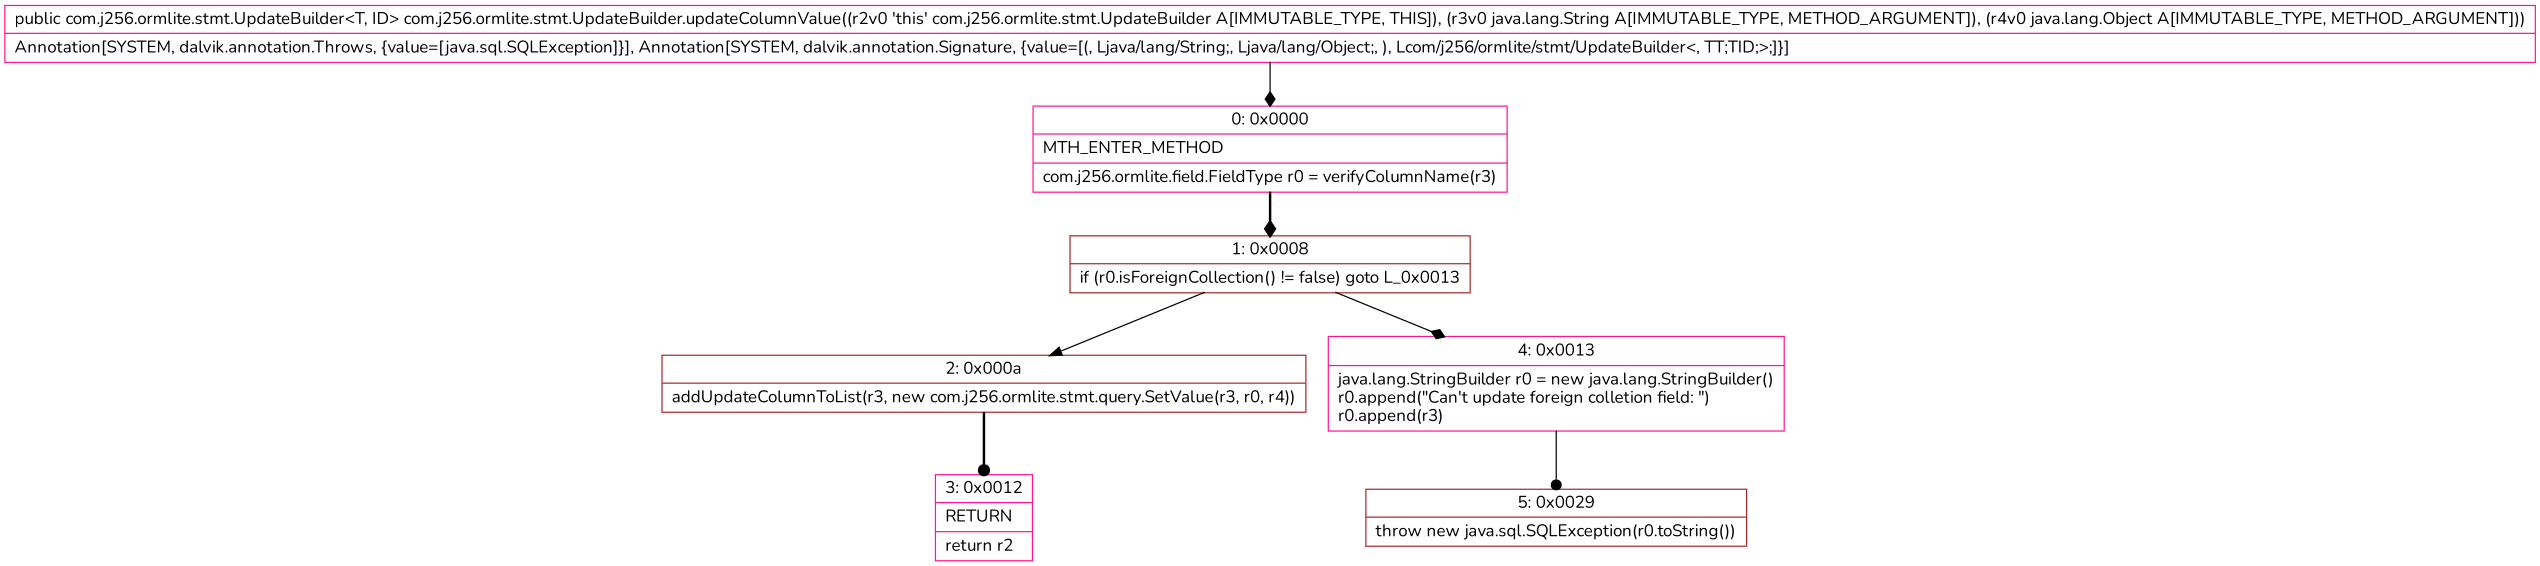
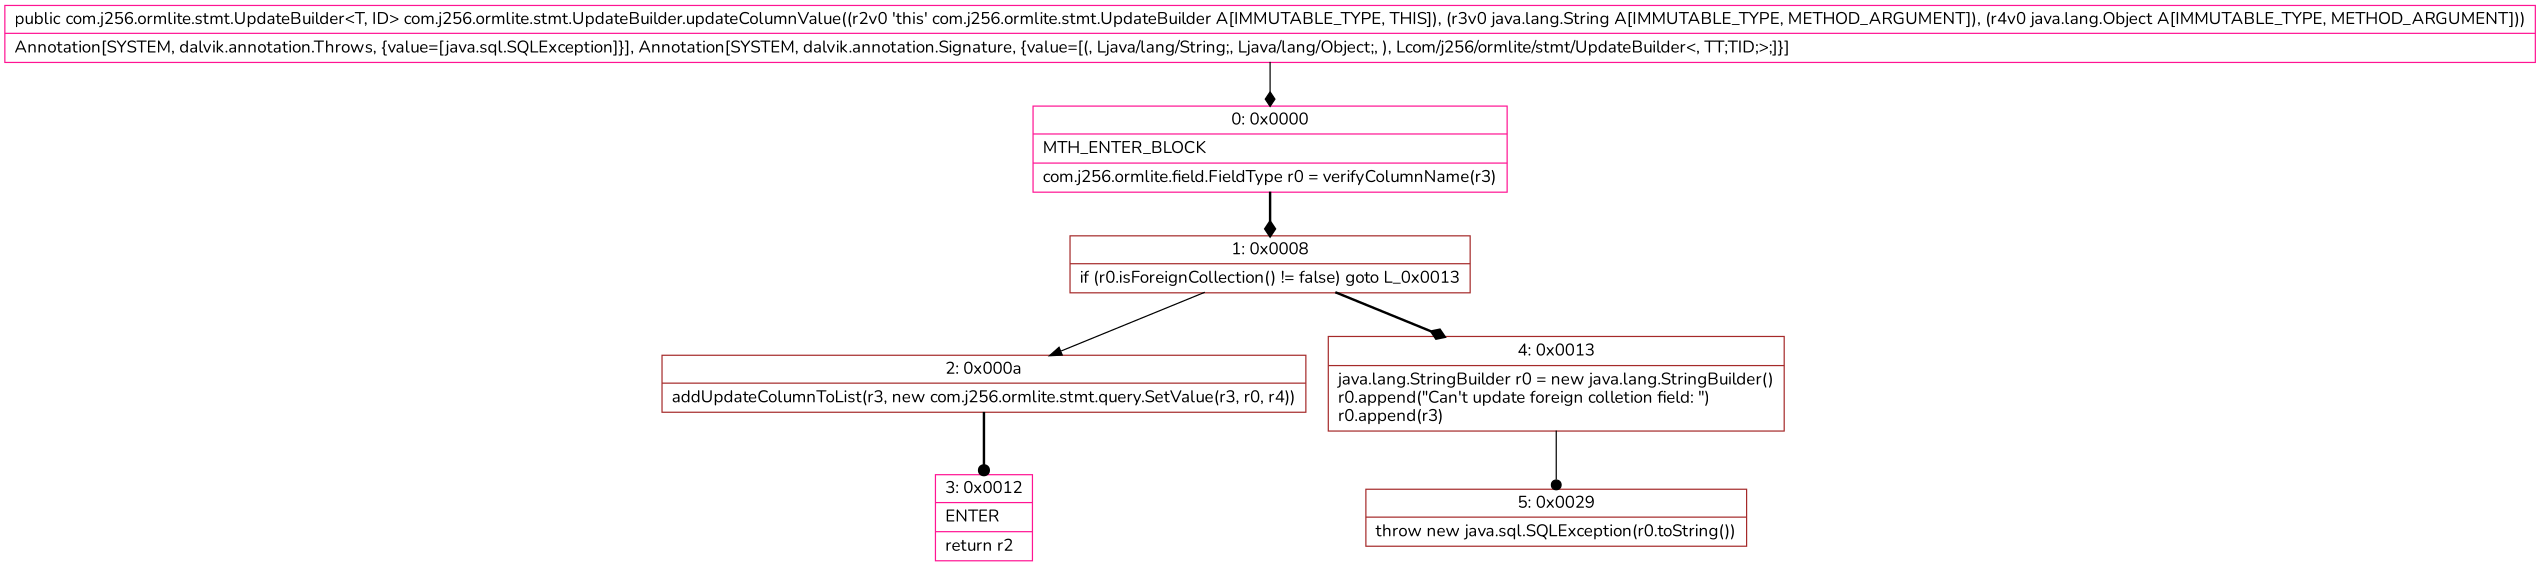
node "0: 0x0000": text "MTH_ENTER_METHOD" -> "MTH_ENTER_BLOCK"
edge "1: 0x0008" -> "4: 0x0013": style solid -> bold
node "4: 0x0013": color deeppink -> brown
node "3: 0x0012": text "RETURN" -> "ENTER"
